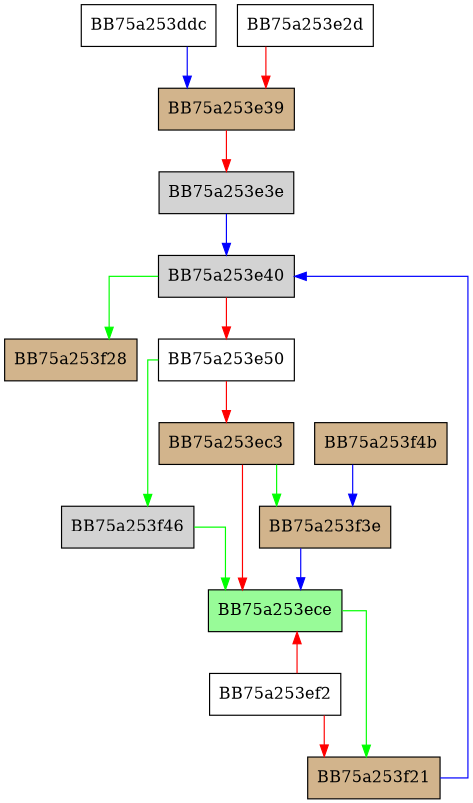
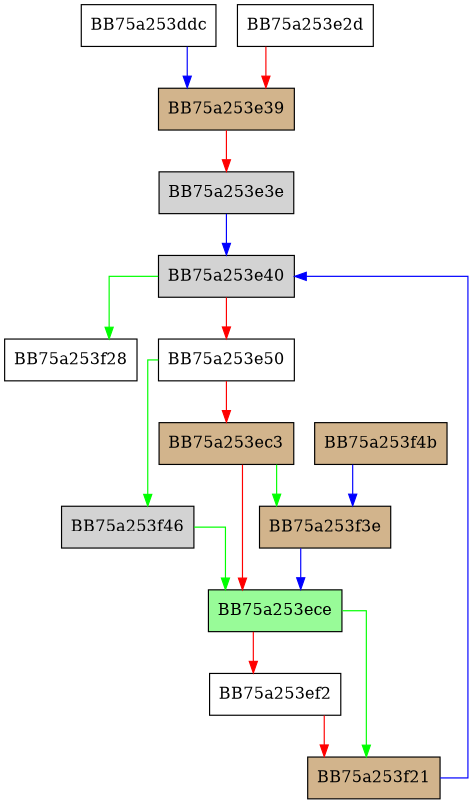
node "BB75a253f28": fillcolor tan -> white
edge "BB75a253ef2" -> "BB75a253ece": reversed
